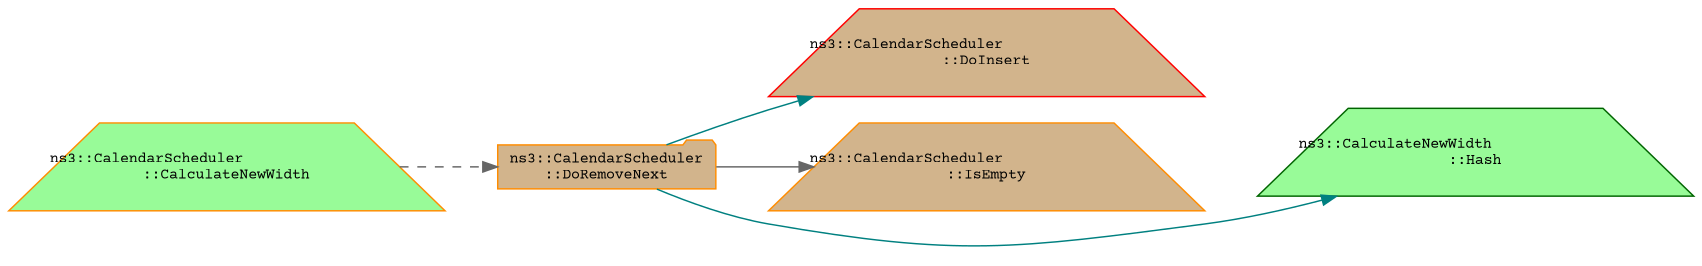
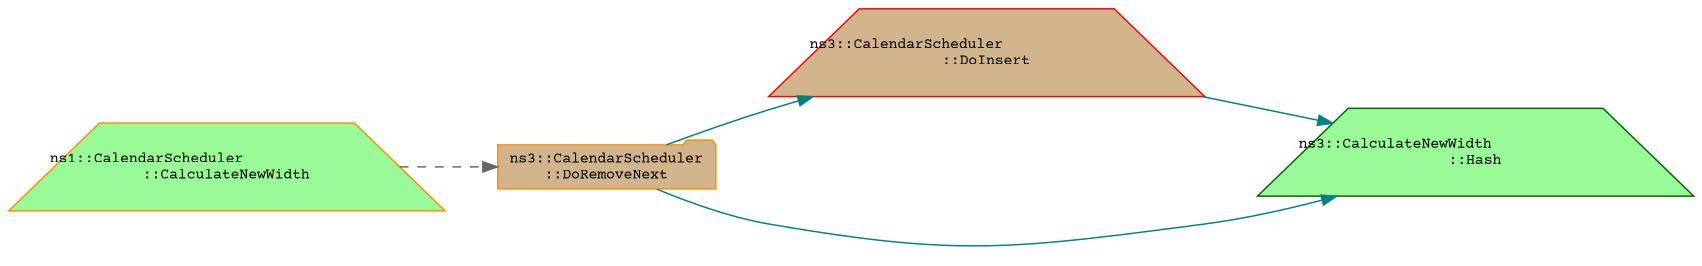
edge "ns3::CalendarScheduler ::DoInsert" -> "ns3::CalculateNewWidth ::Hash": added
node "ns3::CalendarScheduler ::CalculateNewWidth": label "ns3::CalendarScheduler ::CalculateNewWidth" -> "ns1::CalendarScheduler ::CalculateNewWidth"
node "ns3::CalendarScheduler ::IsEmpty": removed
